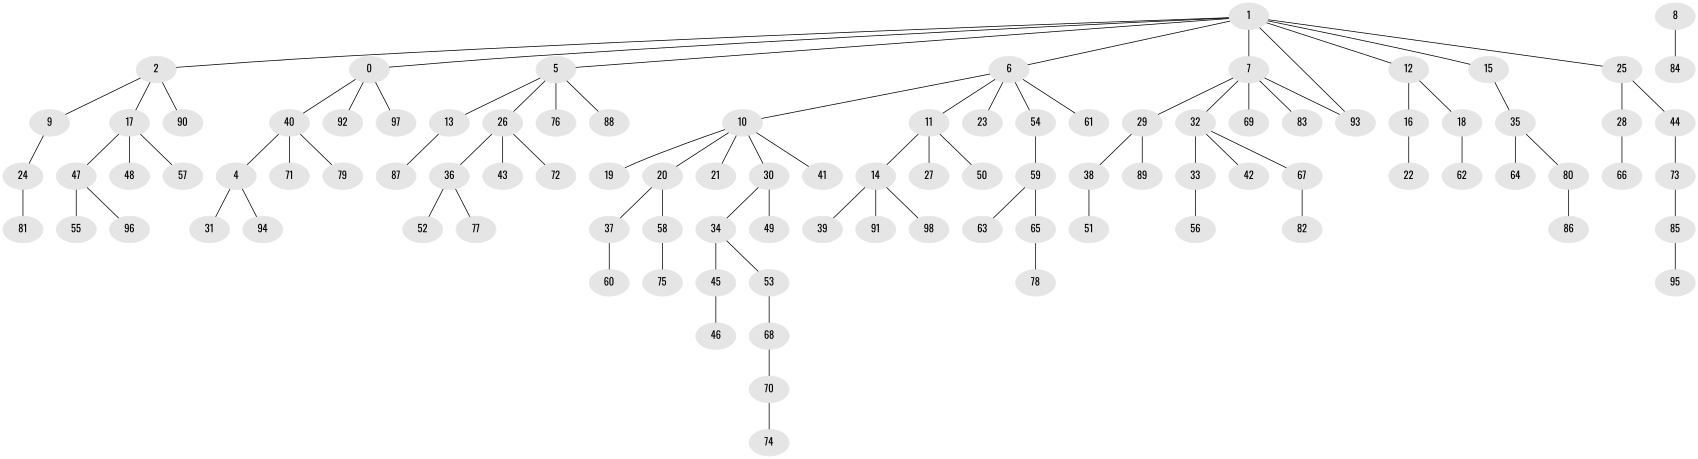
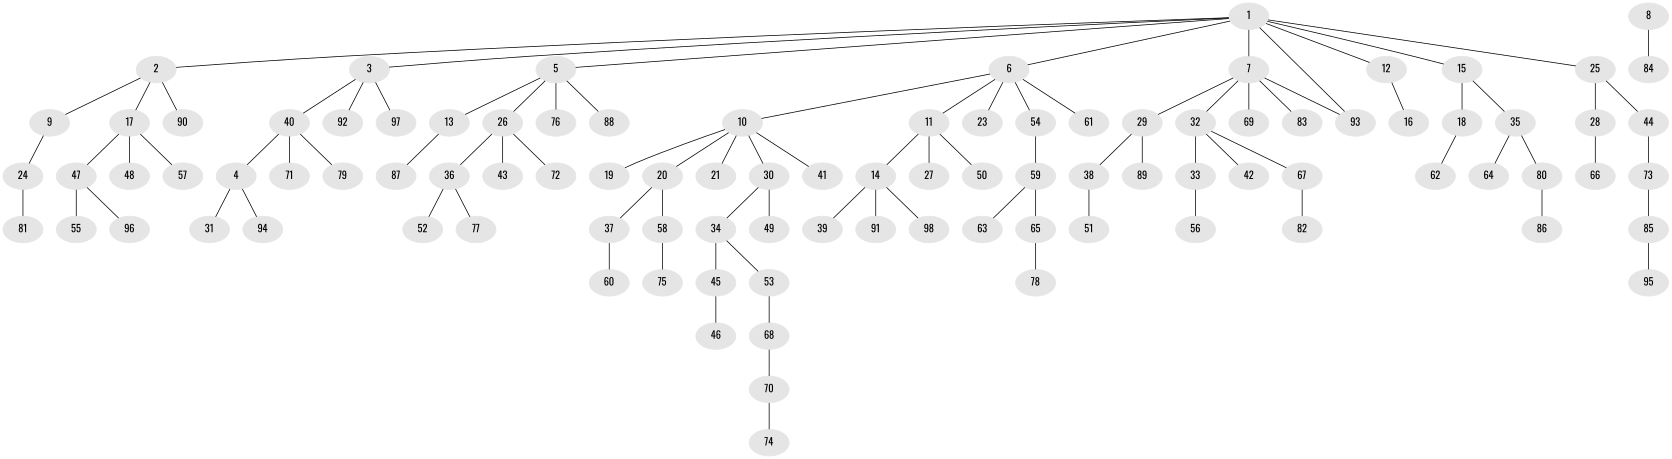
node "0": label "0" -> "3"
edge "12" -- "18": now "15" -- "18"
node "22": removed
